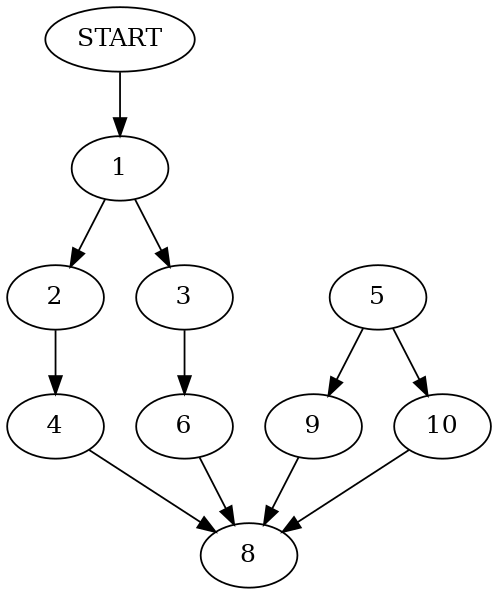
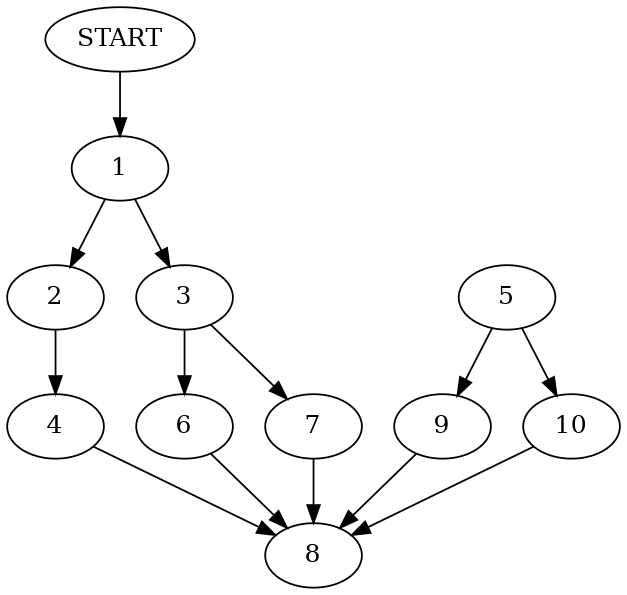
node "7": added
